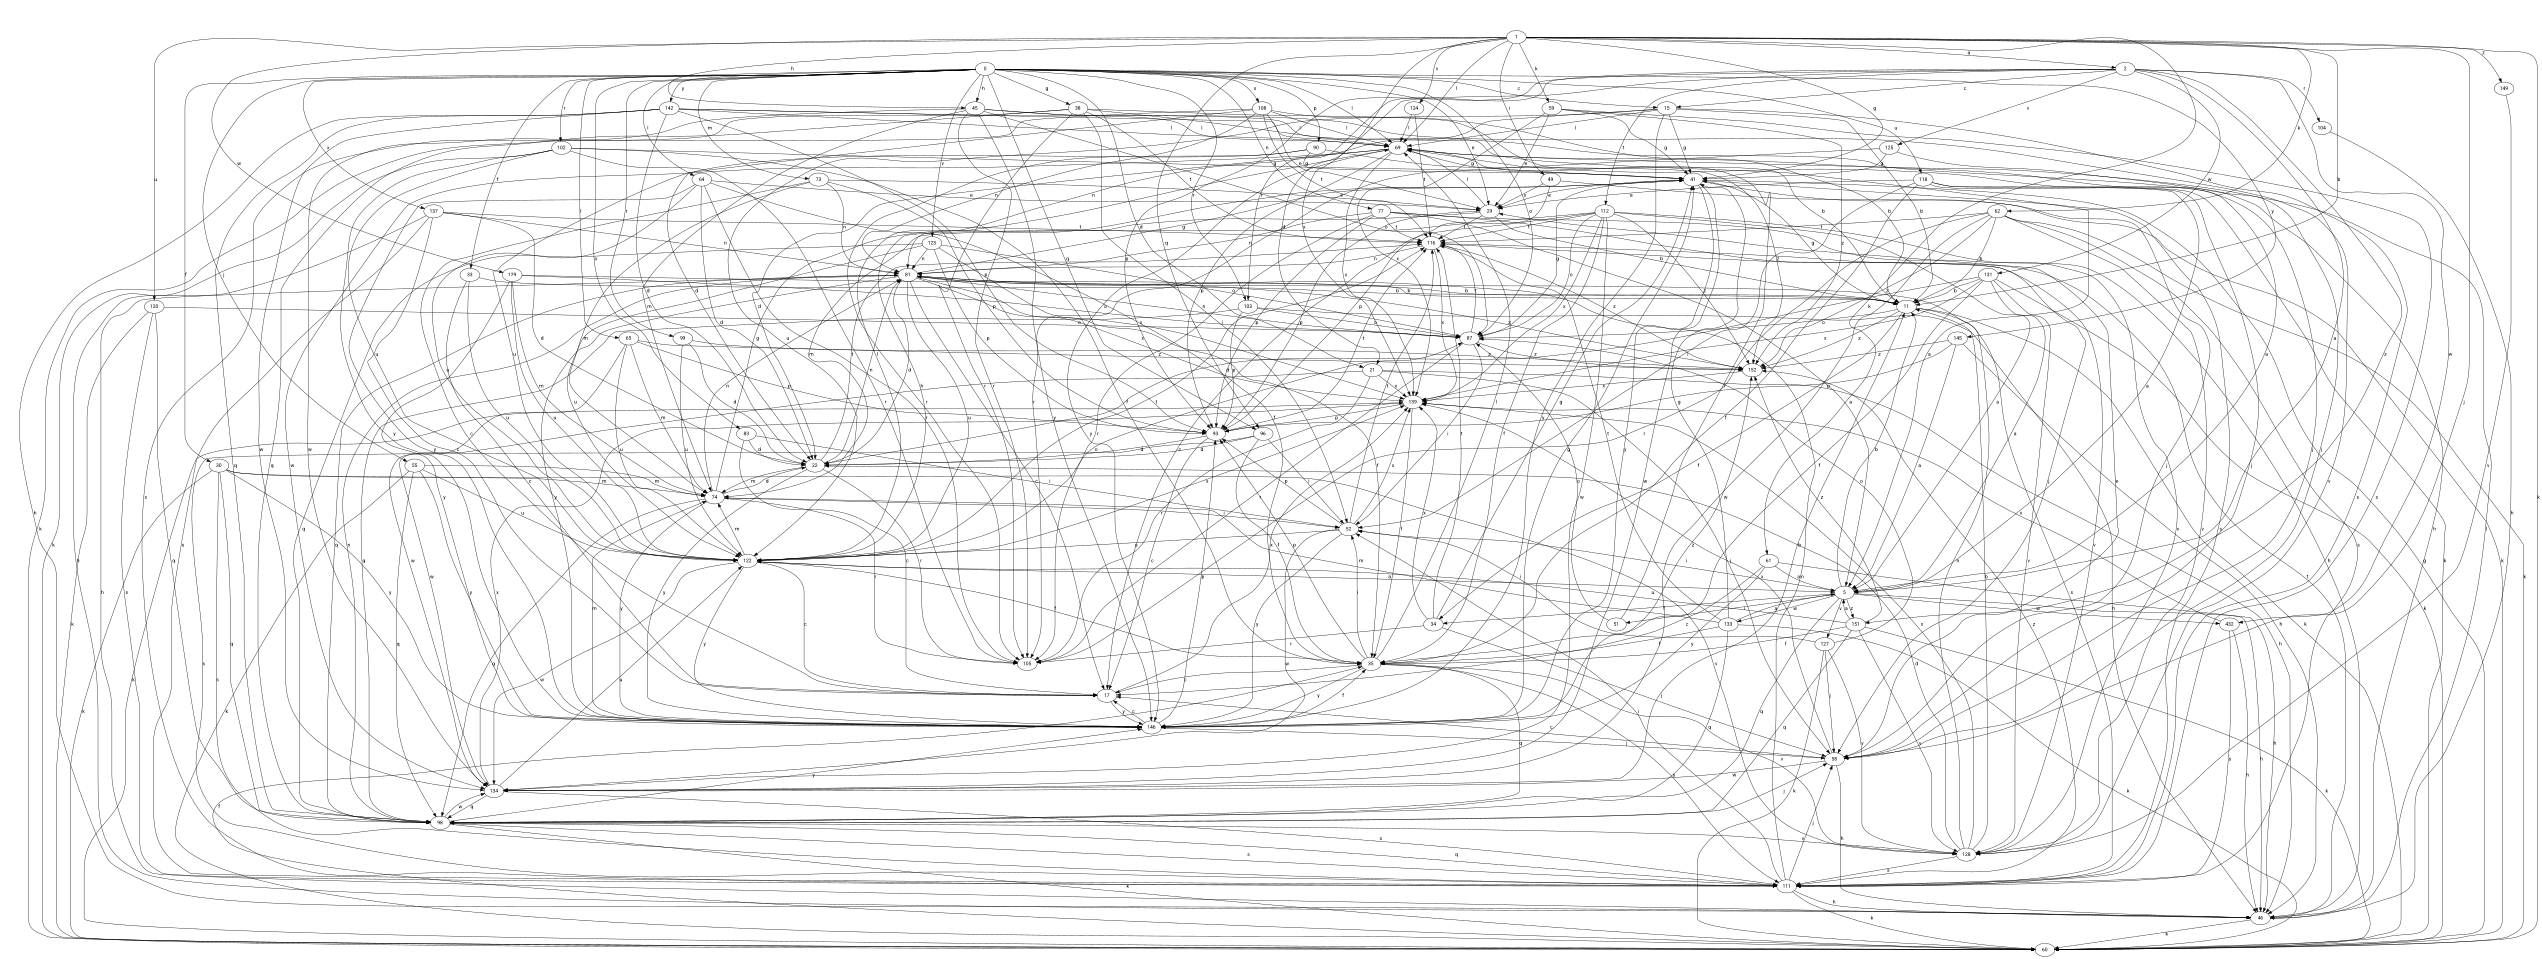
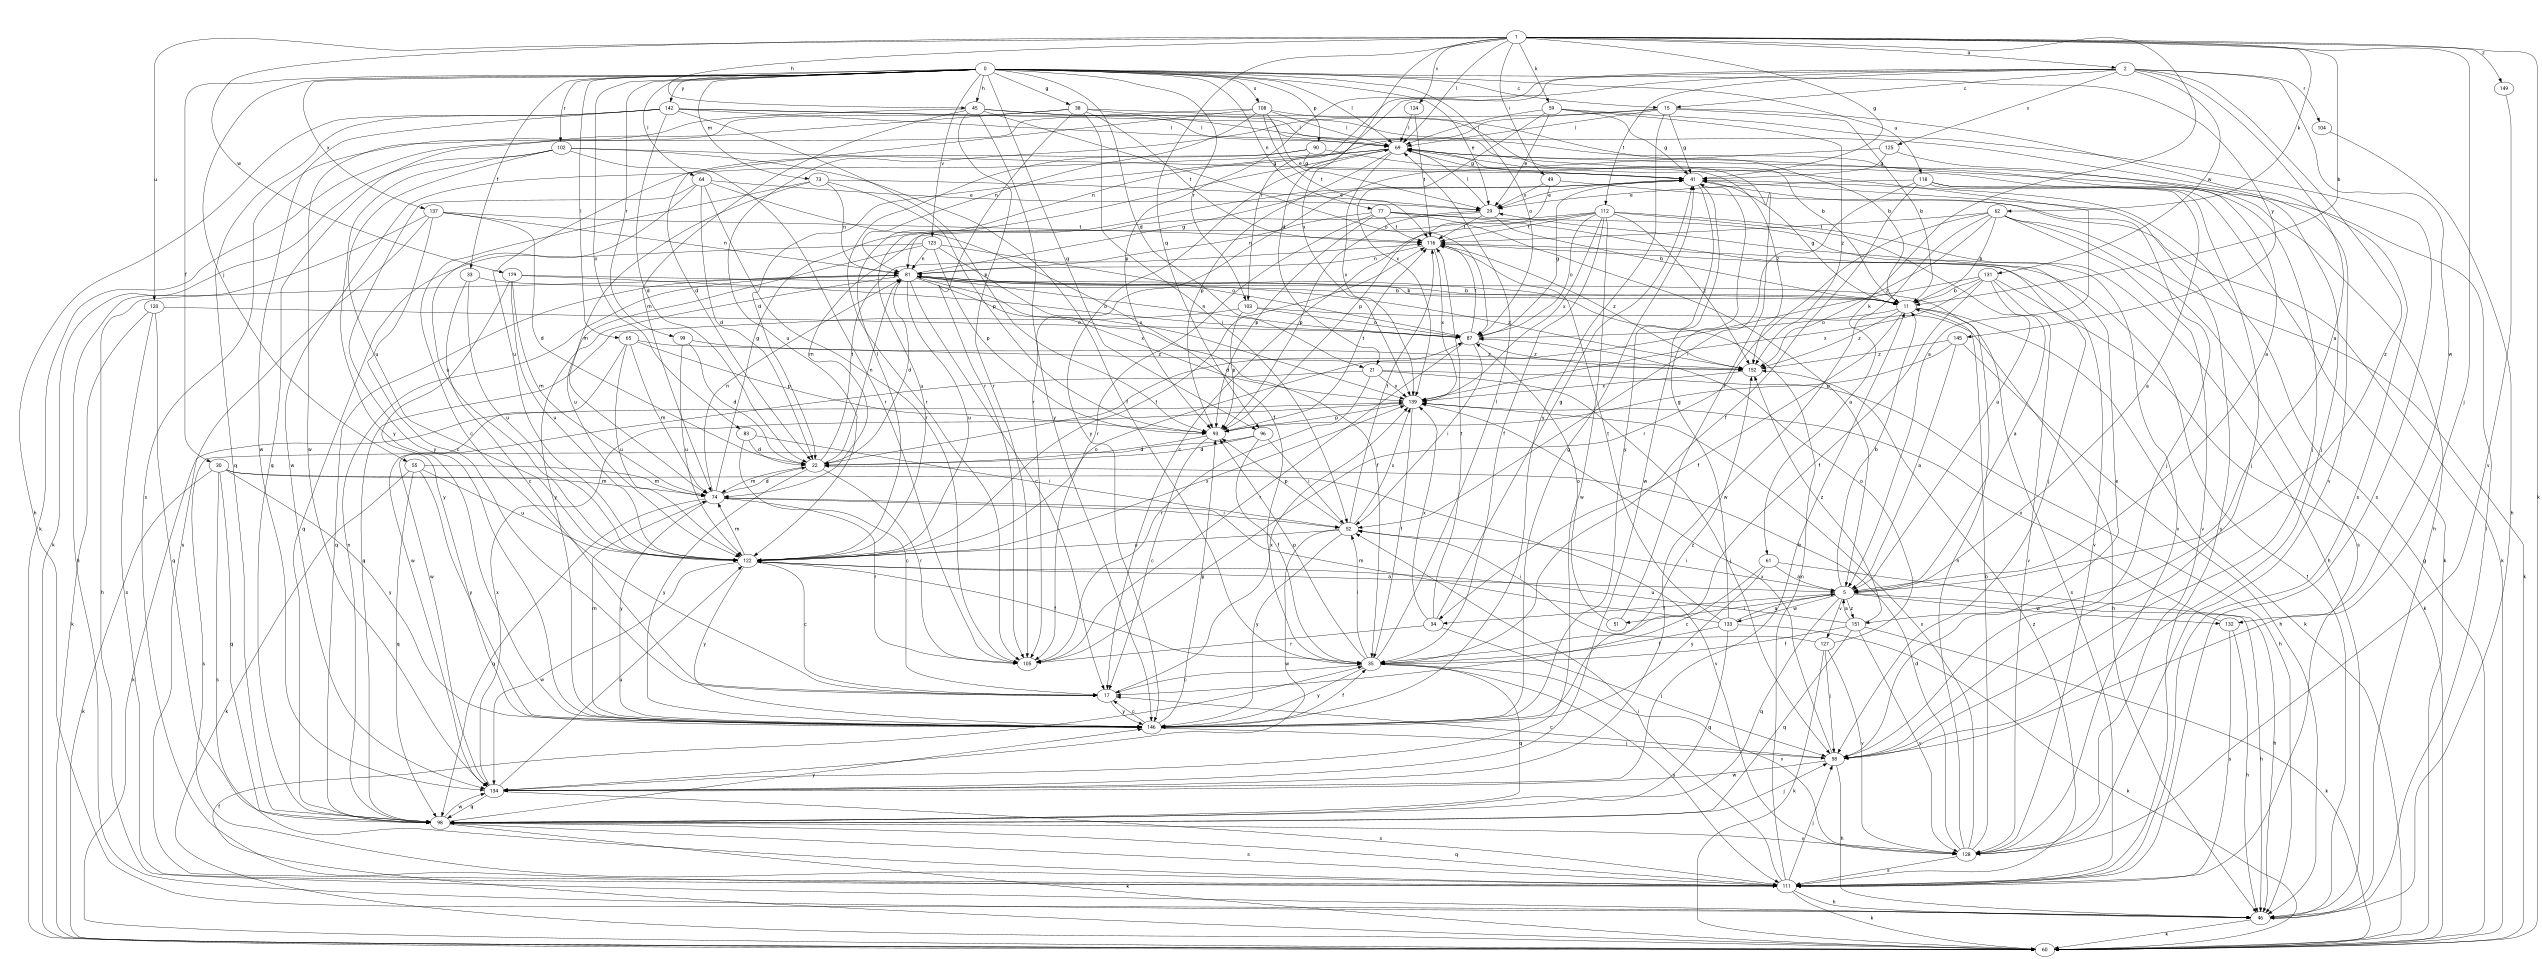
edge "59" -> "69": added, label "l"
edge "29" -> "122": label "h" -> "u"
node "432": label "432" -> "132"
